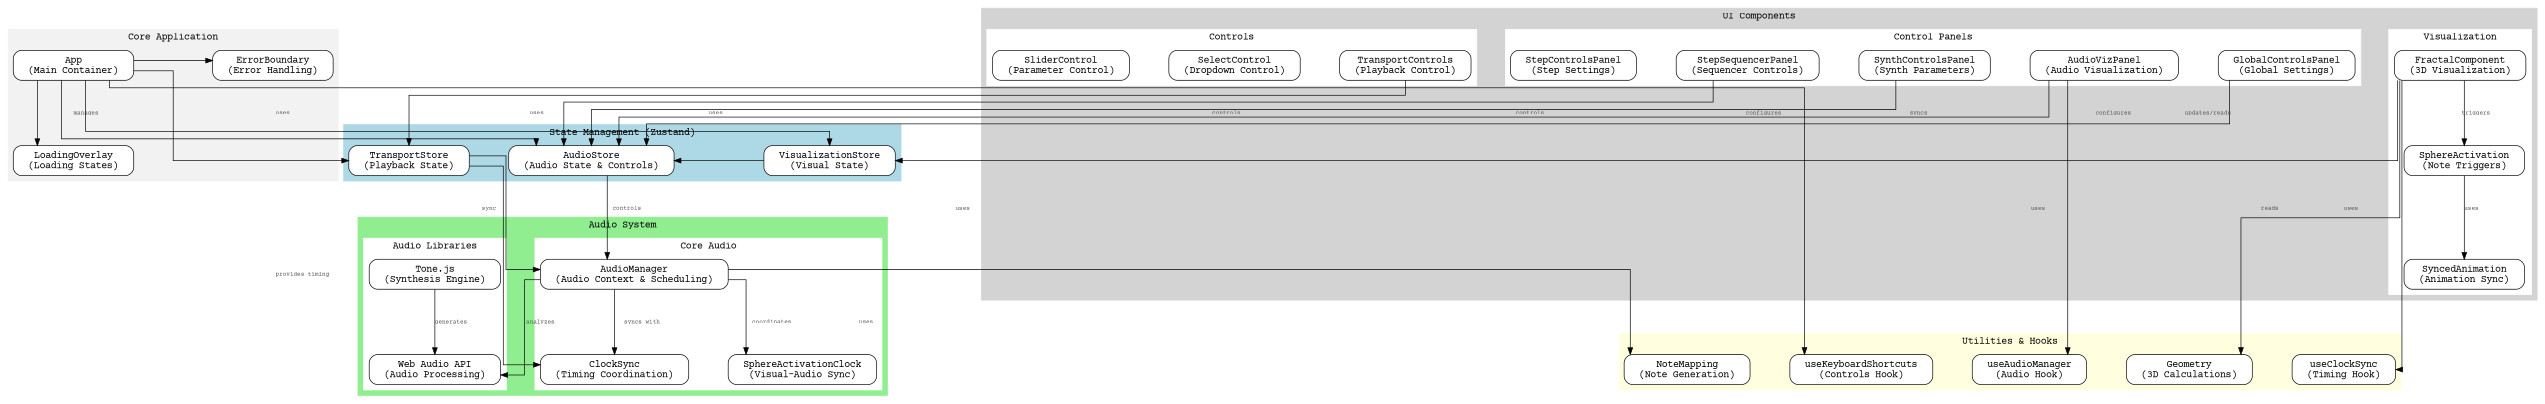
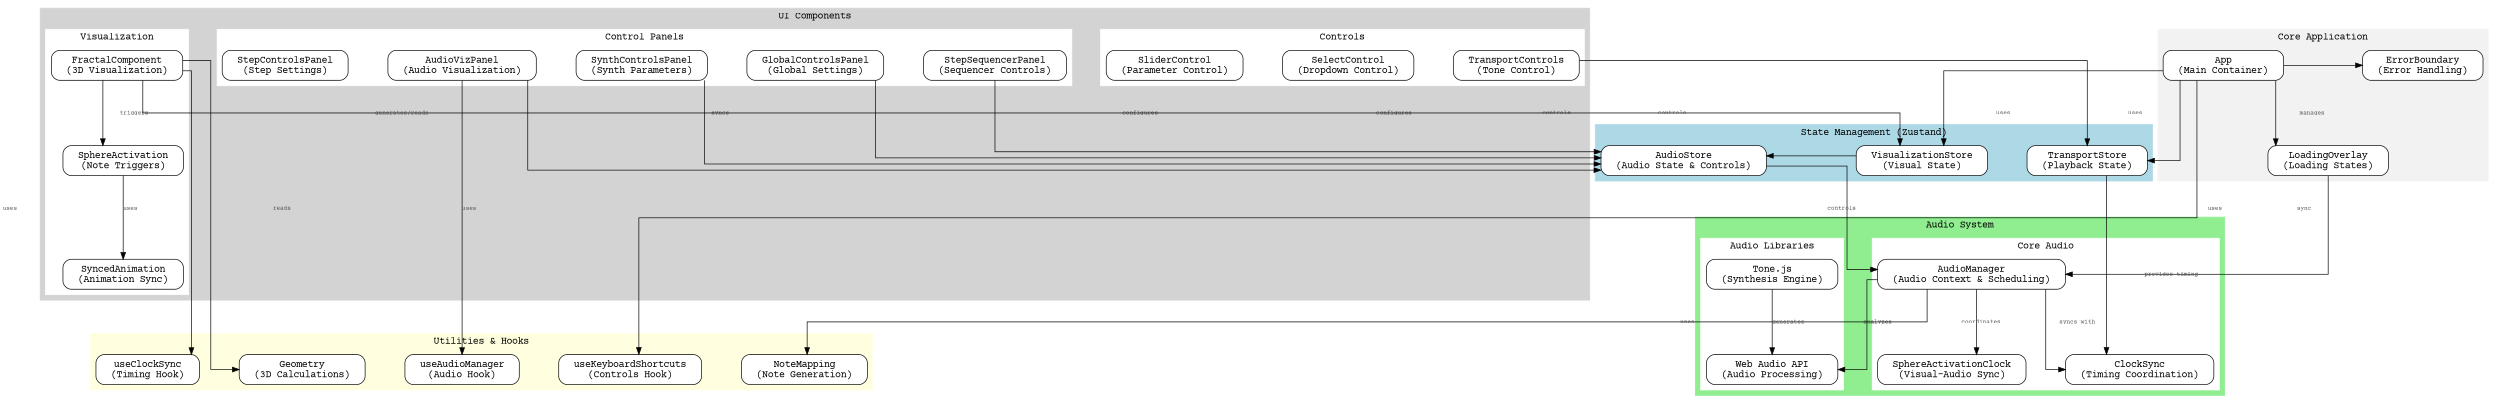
node "TransportControls (Playback Control)": label "TransportControls (Playback Control)" -> "TransportControls (Tone Control)"
edge "FractalComponent (3D Visualization)" -> "VisualizationStore (Visual State)": label "updates/reads" -> "generates/reads"
edge "App (Main Container)" -> "AudioStore (Audio State & Controls)": removed, label "uses"
edge "TransportStore (Playback State)" -> "AudioManager (Audio Context & Scheduling)": now "LoadingOverlay (Loading States)" -> "AudioManager (Audio Context & Scheduling)"
